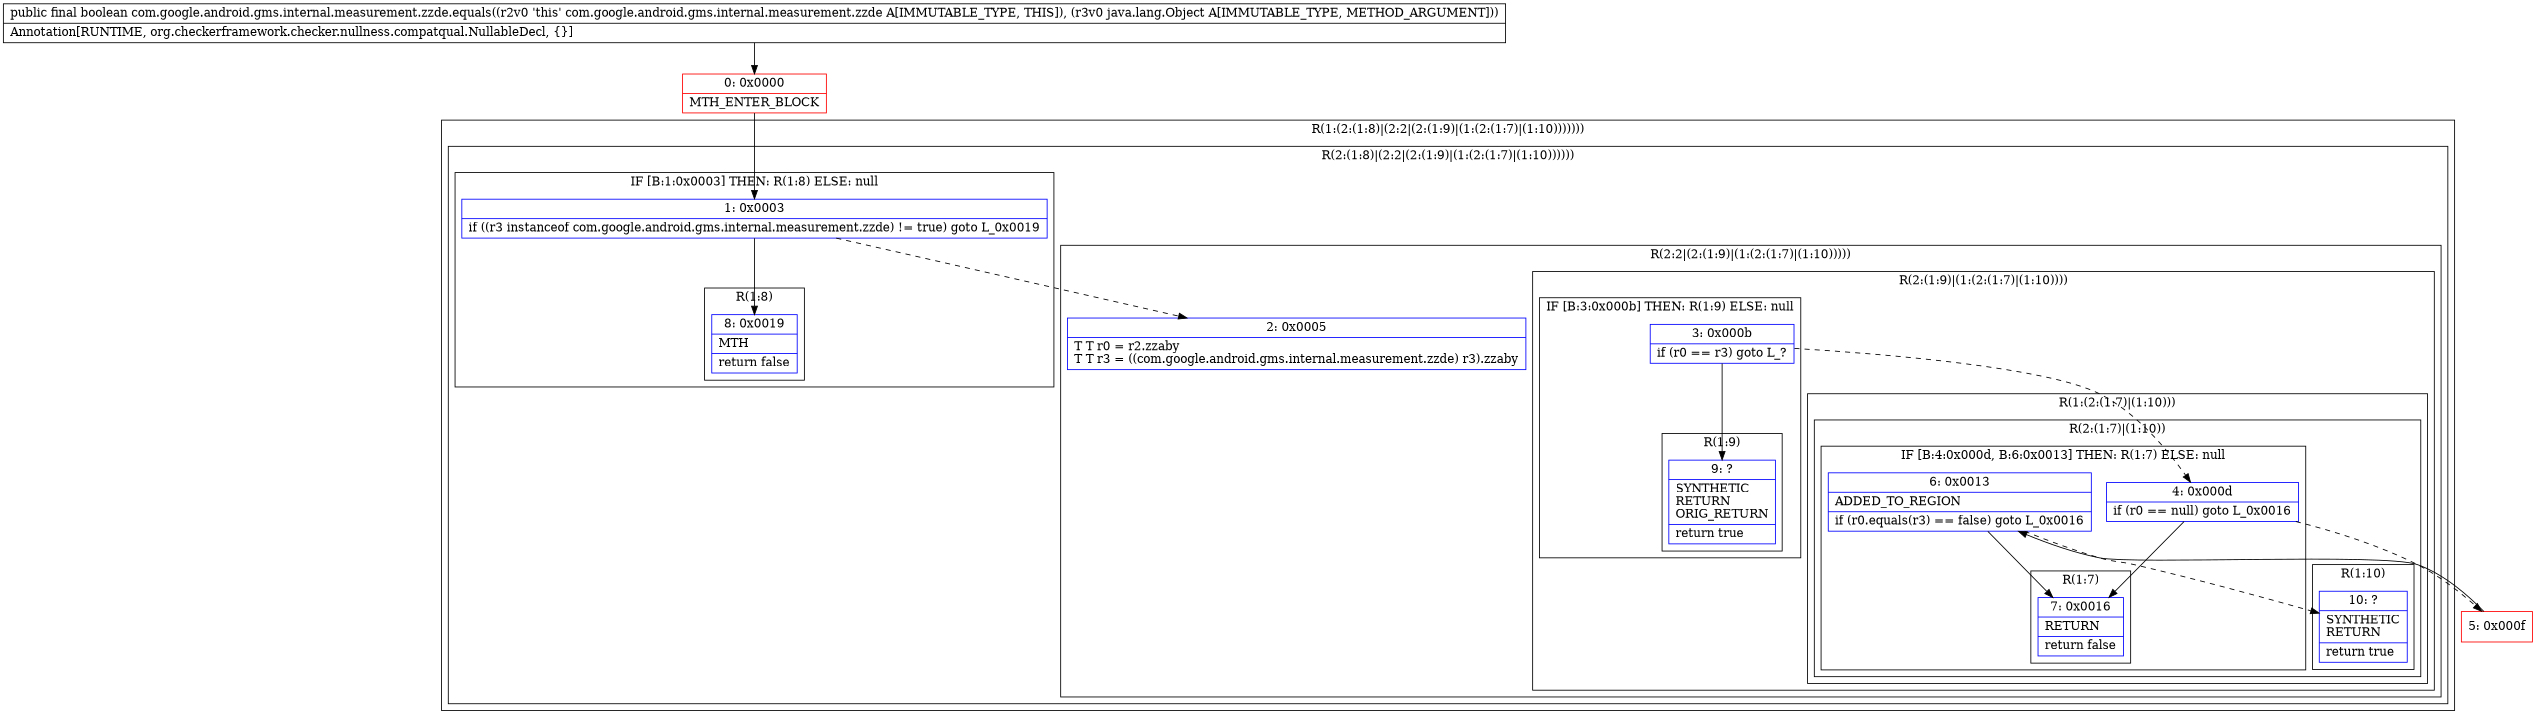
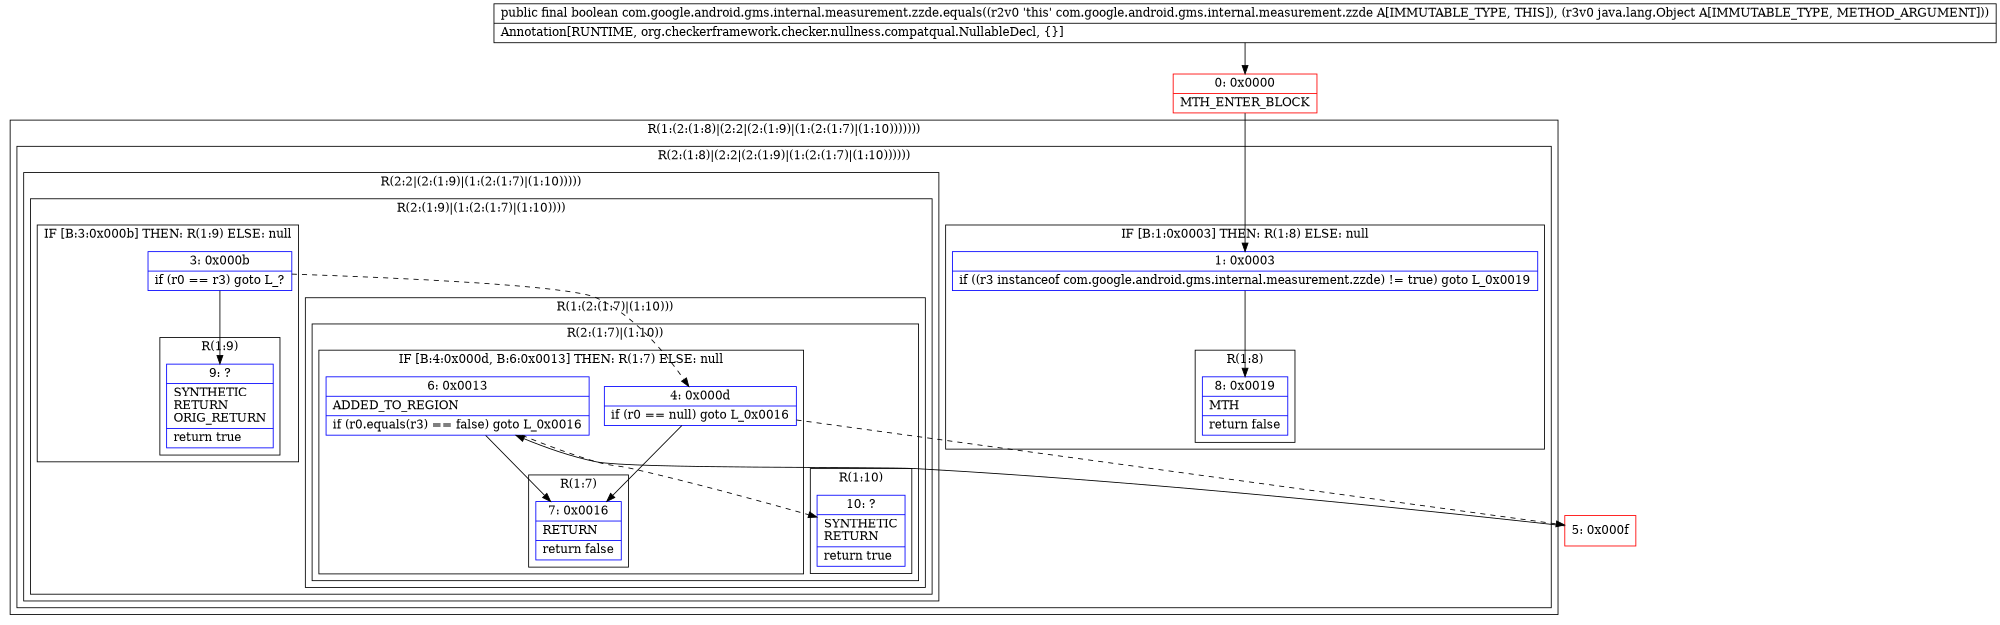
node "2: 0x0005": removed
